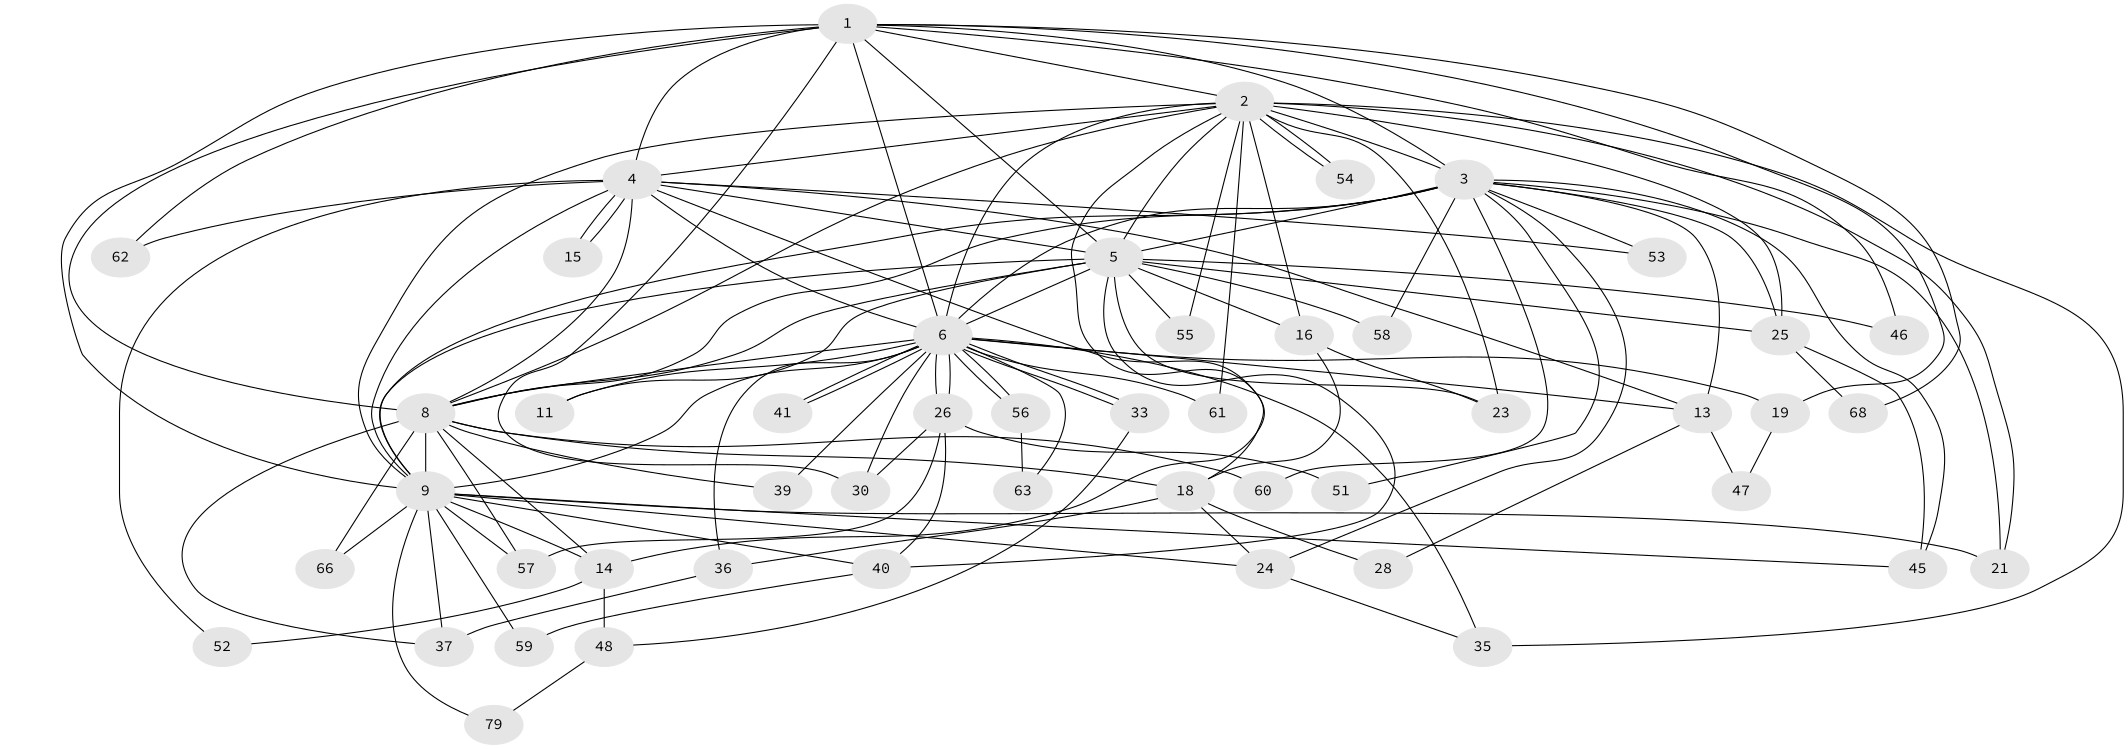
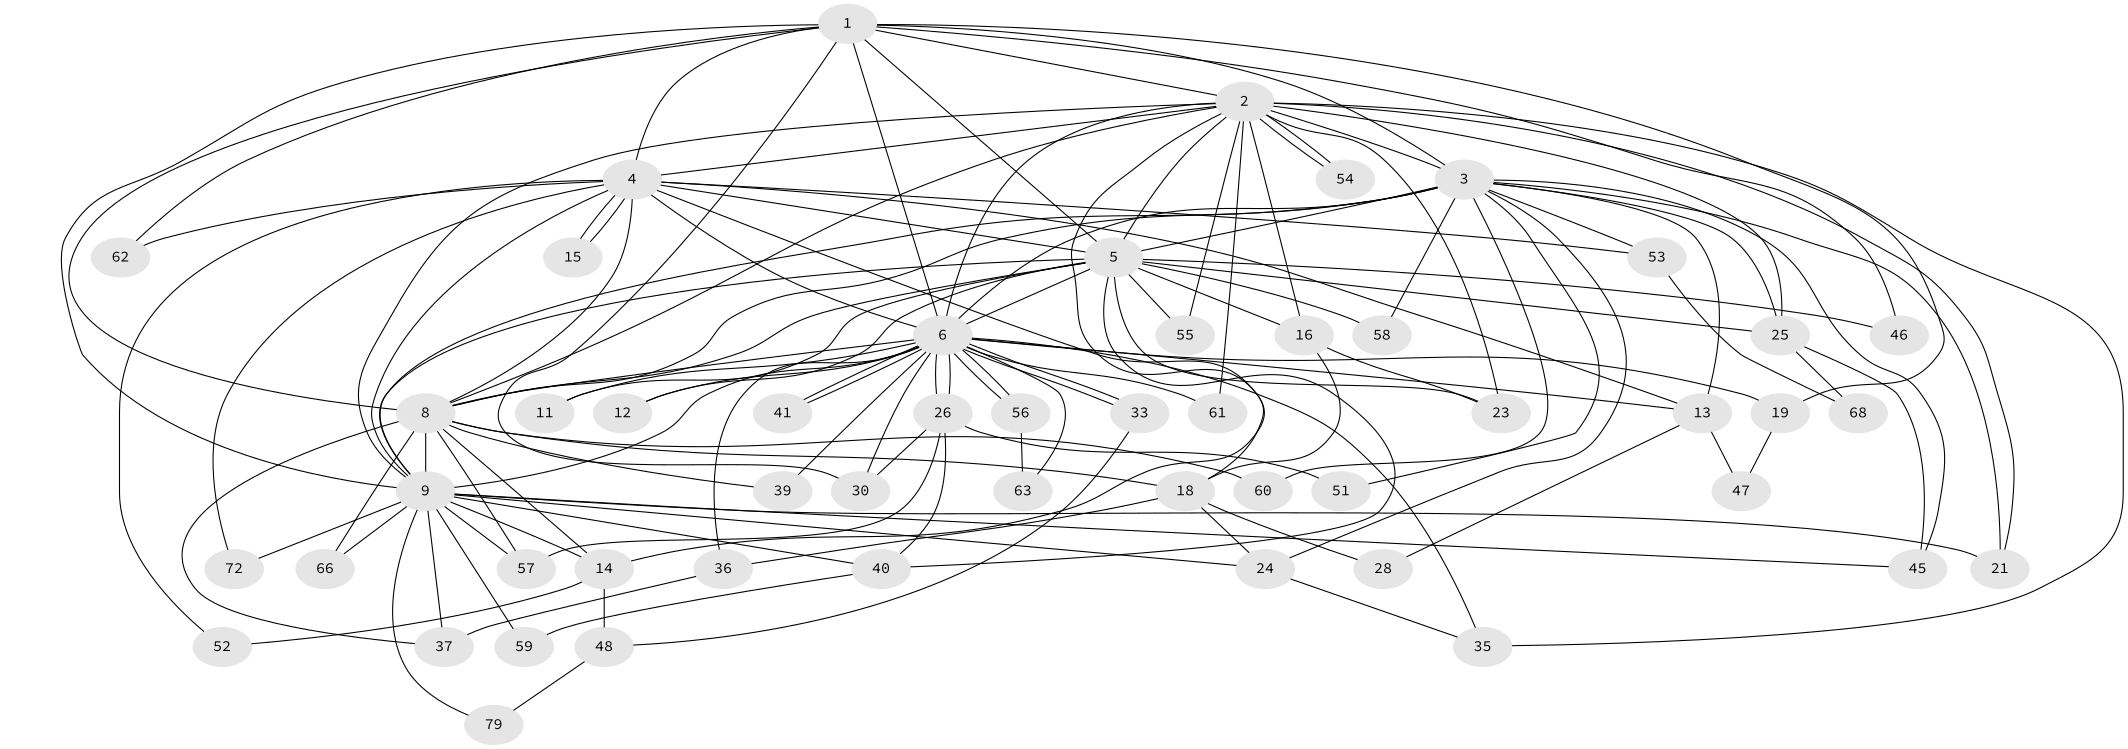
edge "1" -- "68": now "53" -- "68"
node "12": added
node "72": added
